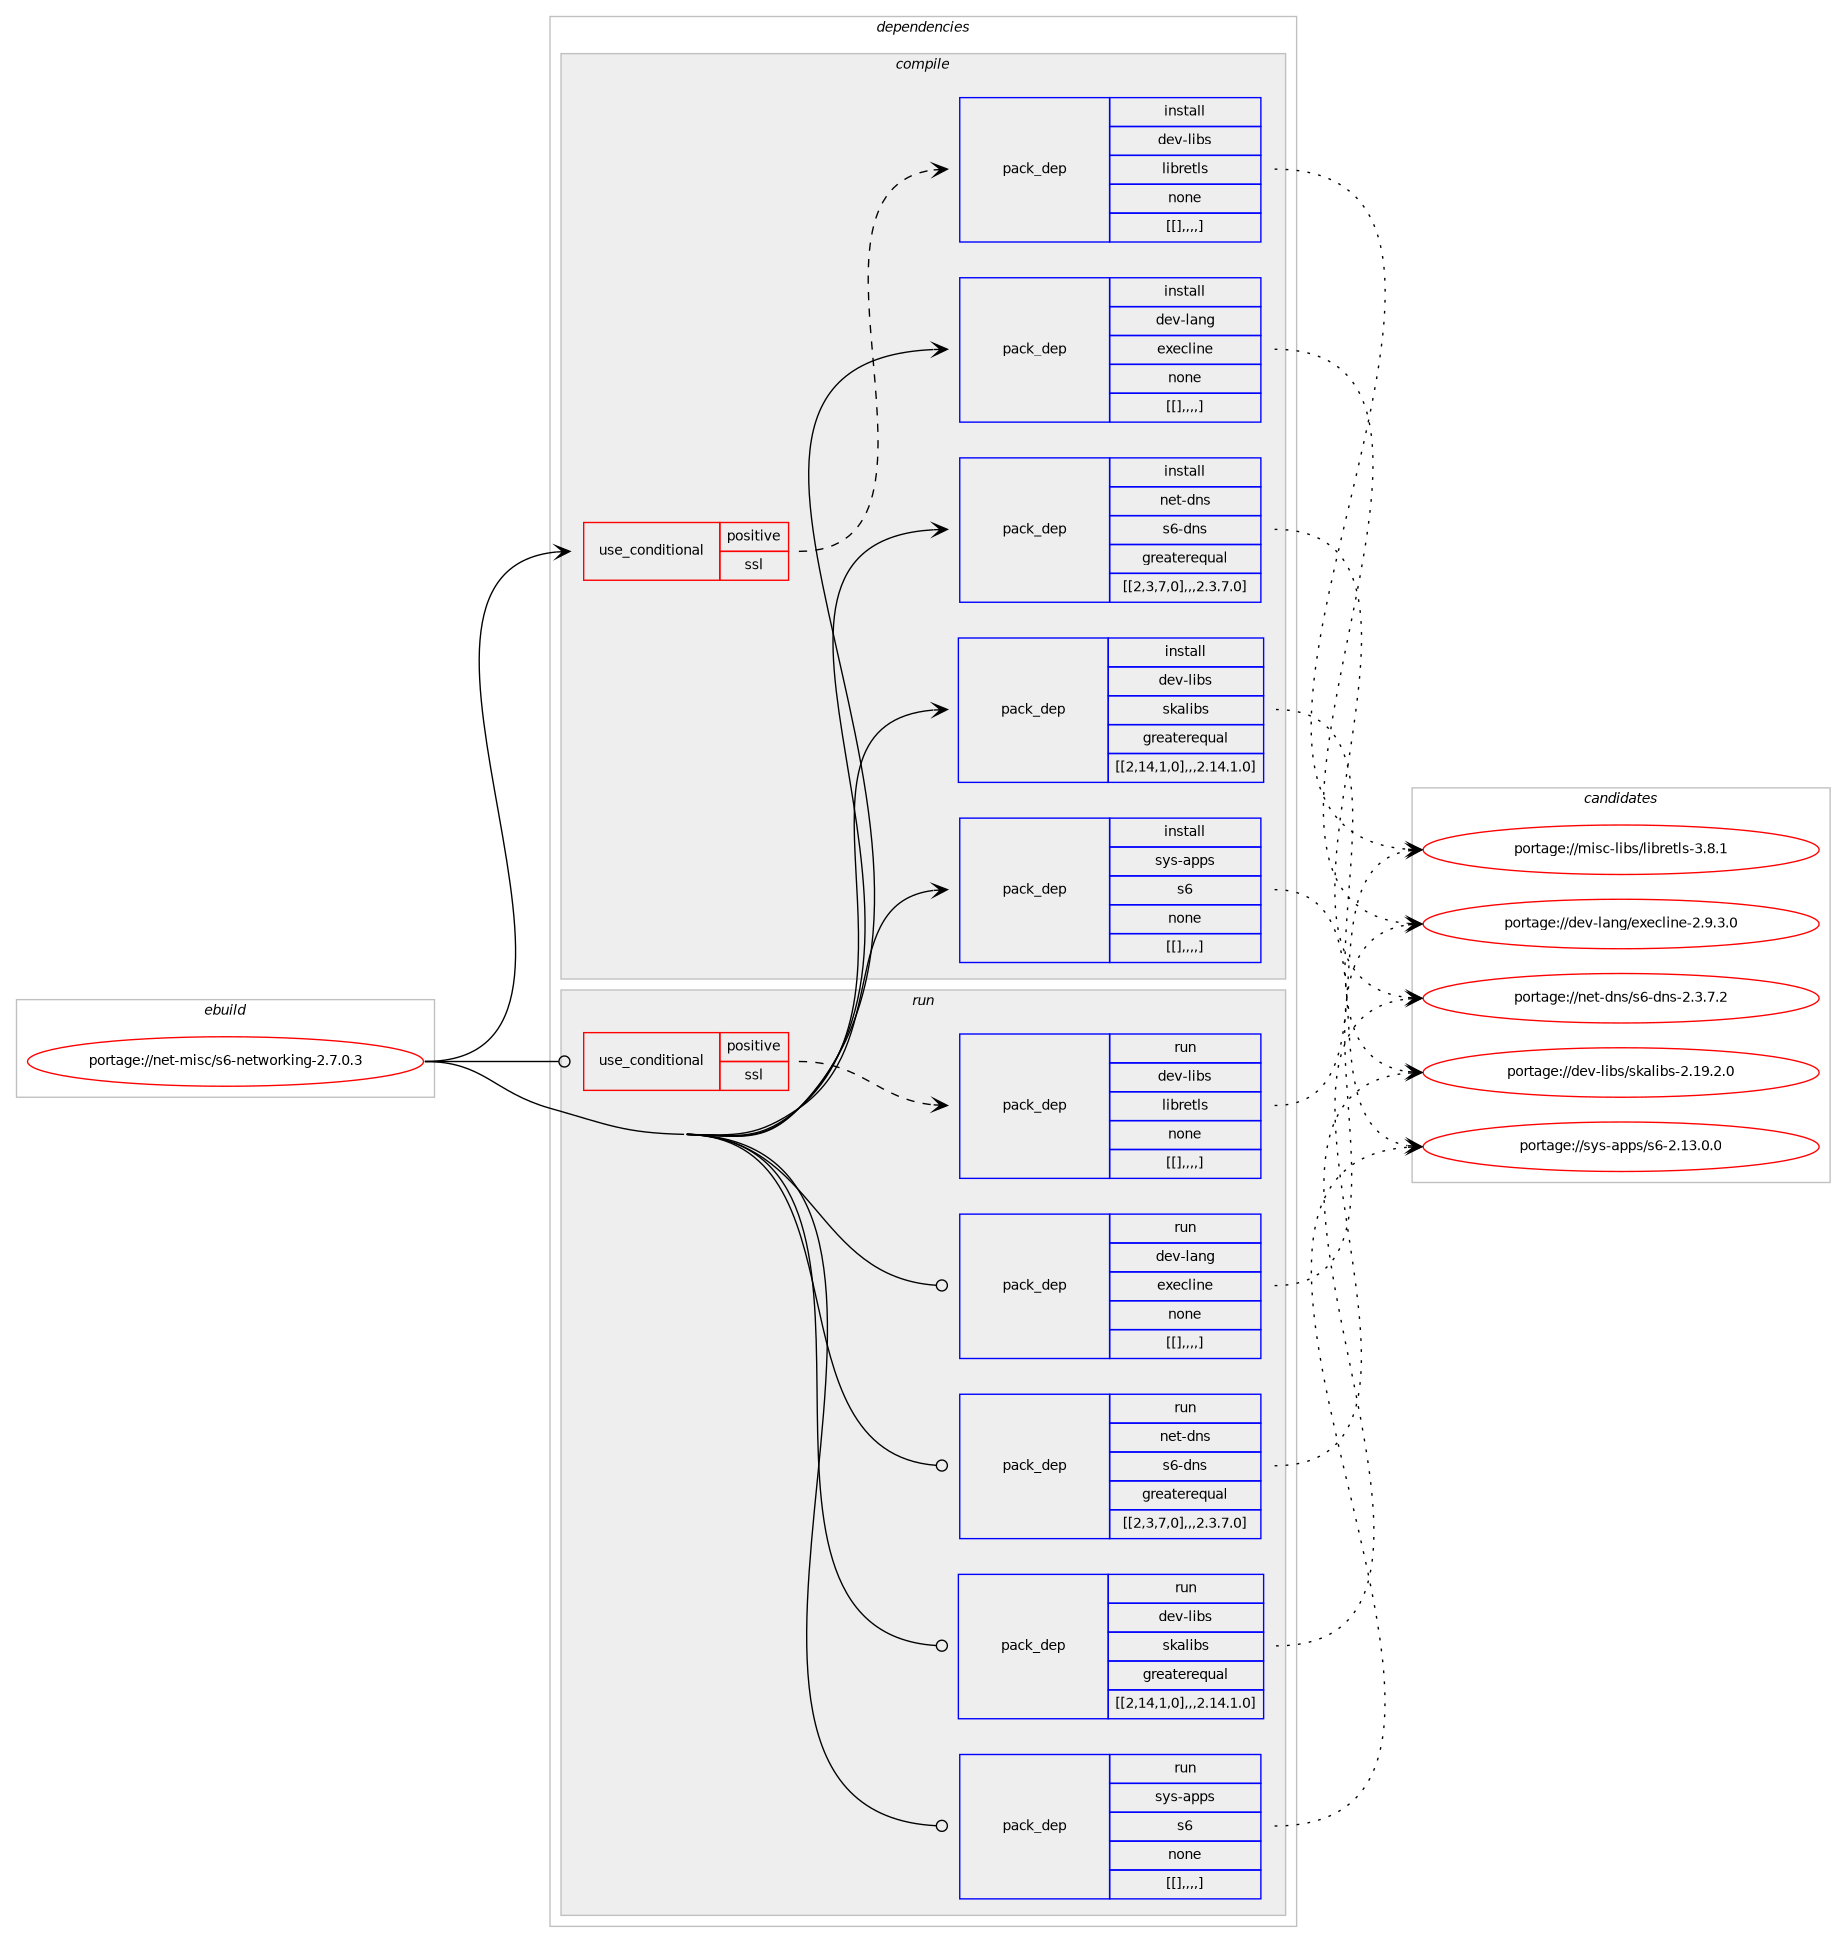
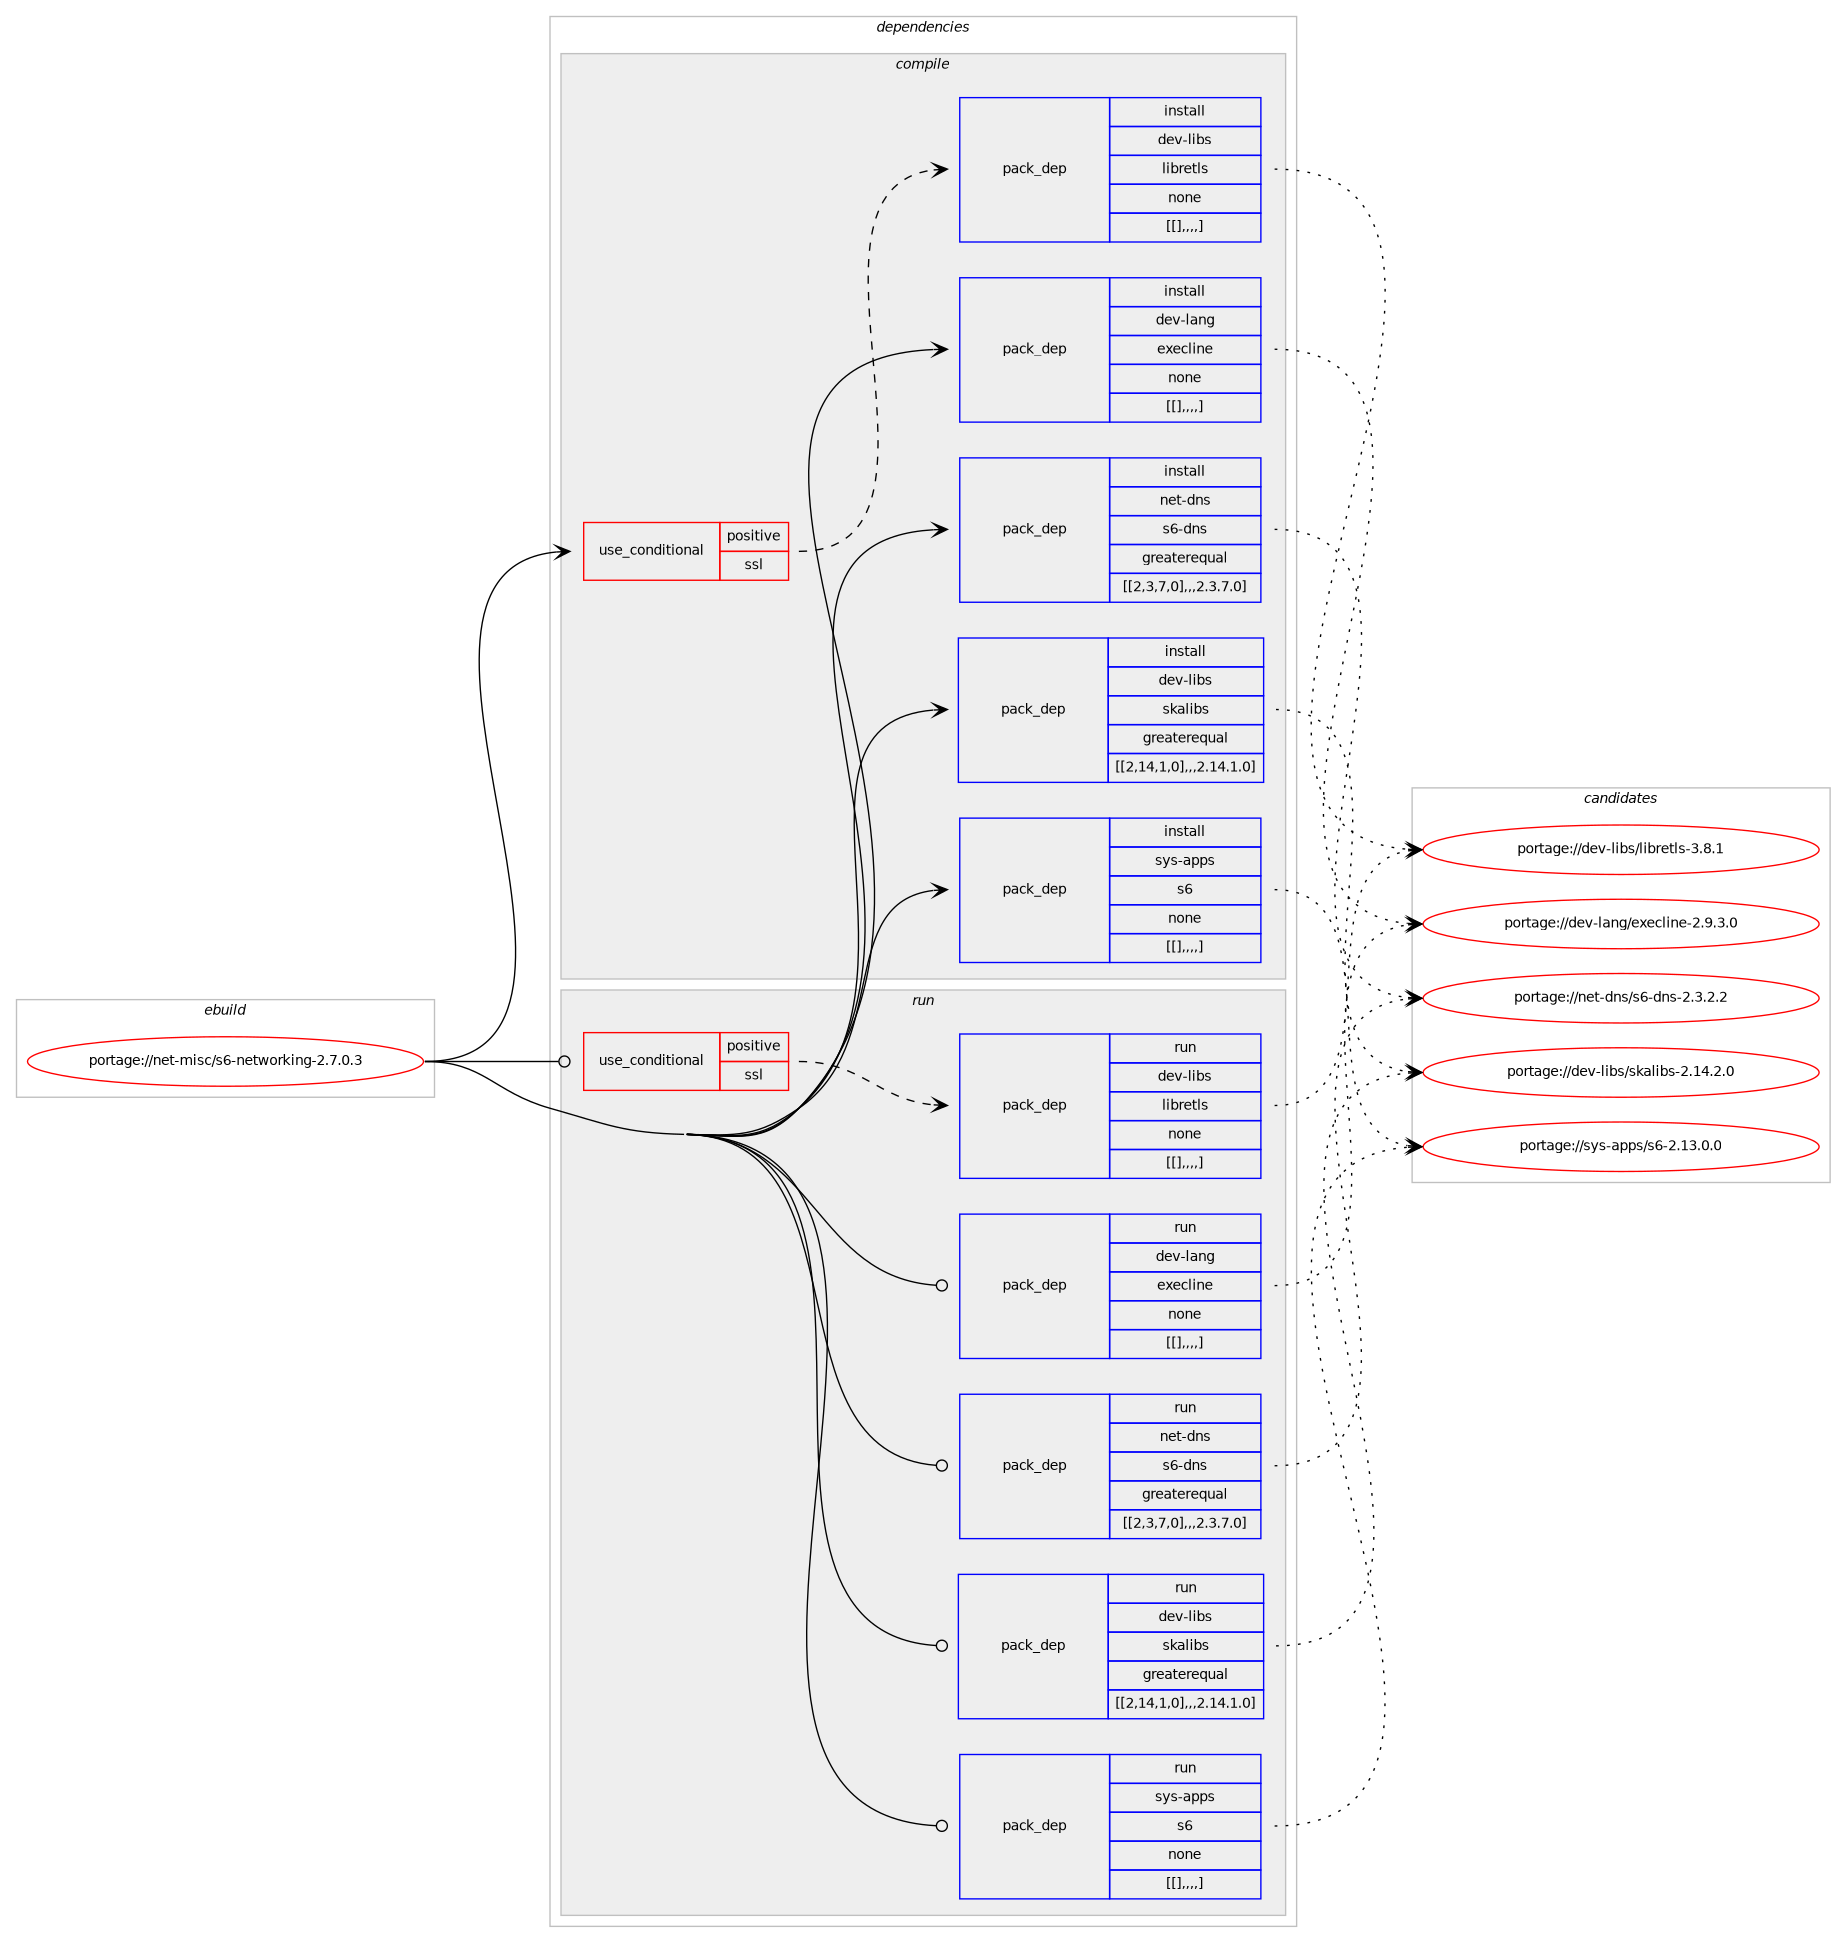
node "portage://misc-libs/libretls-3.8.1": label "portage://misc-libs/libretls-3.8.1" -> "portage://dev-libs/libretls-3.8.1"
node "portage://net-dns/s6-dns-2.3.7.2": label "portage://net-dns/s6-dns-2.3.7.2" -> "portage://net-dns/s6-dns-2.3.2.2"
node "portage://dev-libs/skalibs-2.19.2.0": label "portage://dev-libs/skalibs-2.19.2.0" -> "portage://dev-libs/skalibs-2.14.2.0"
